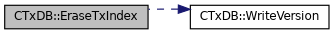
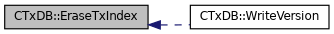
edge "CTxDB::EraseTxIndex" -> "CTxDB::WriteVersion": reversed
